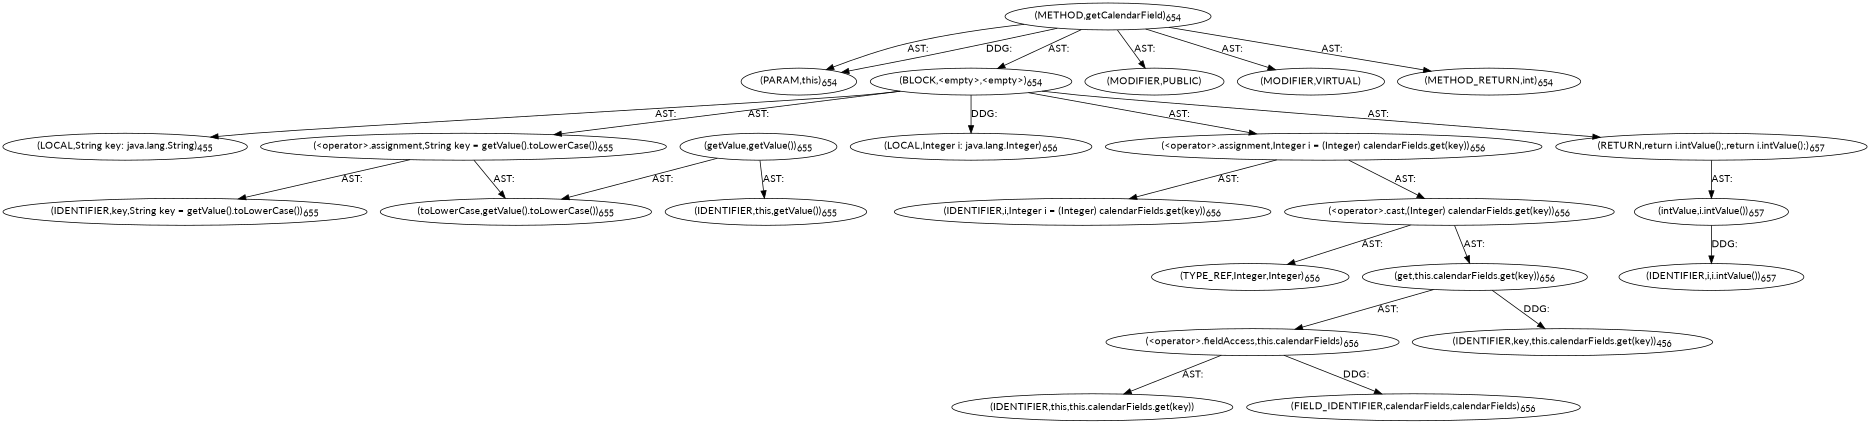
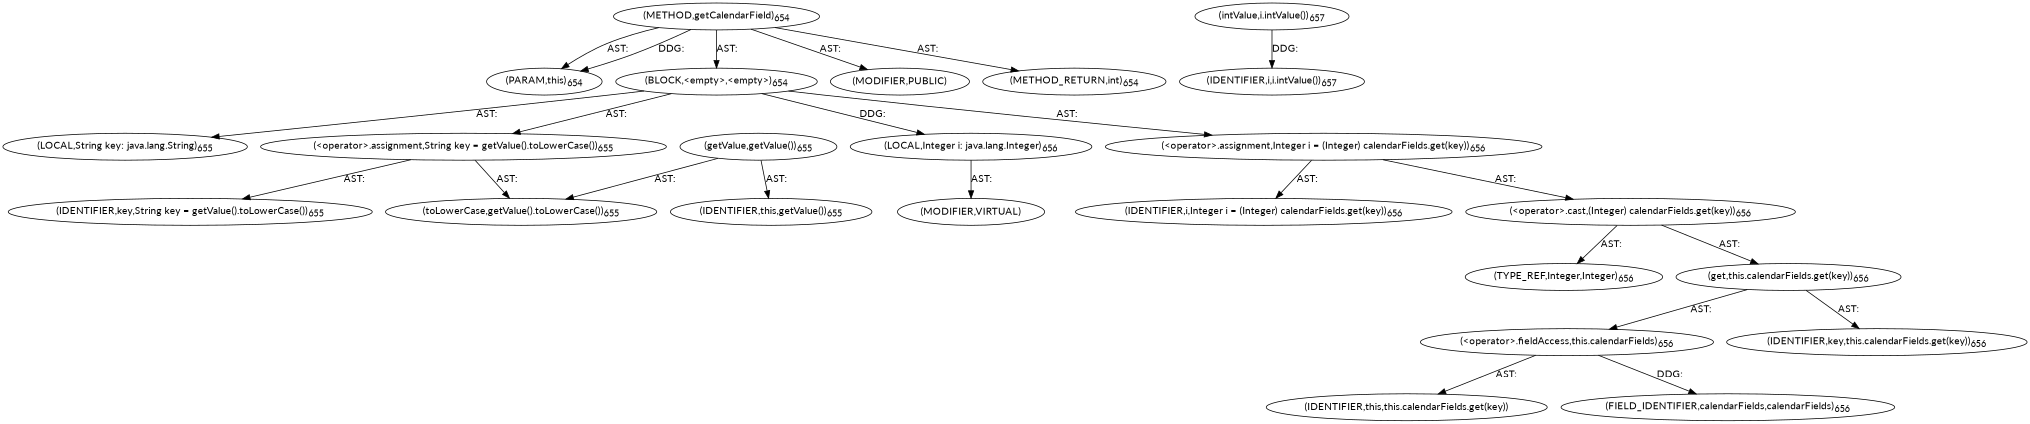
edge "(METHOD,getCalendarField)" -> "(MODIFIER,VIRTUAL)": now "(LOCAL,Integer i: java.lang.Integer)" -> "(MODIFIER,VIRTUAL)"
node "(LOCAL,String key: java.lang.String)": text "455" -> "655"
node "(RETURN,return i.intValue();,return i.intValue();)": removed
edge "(get,this.calendarFields.get(key))" -> "(IDENTIFIER,key,this.calendarFields.get(key))": label "DDG: " -> "AST: "
node "(IDENTIFIER,key,this.calendarFields.get(key))": text "456" -> "656"
